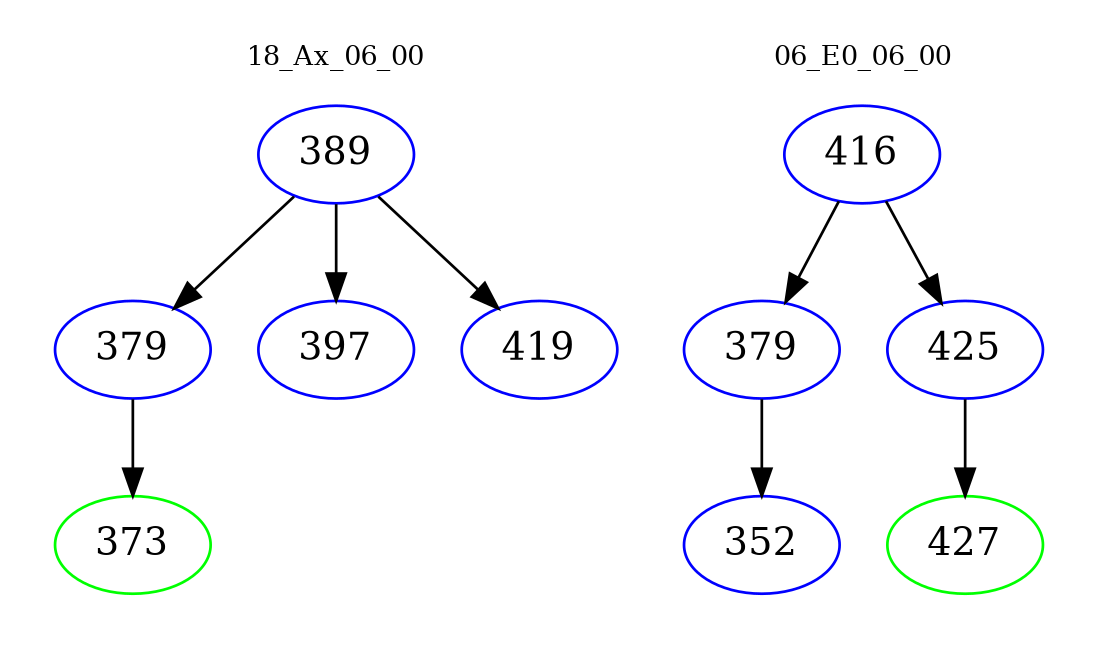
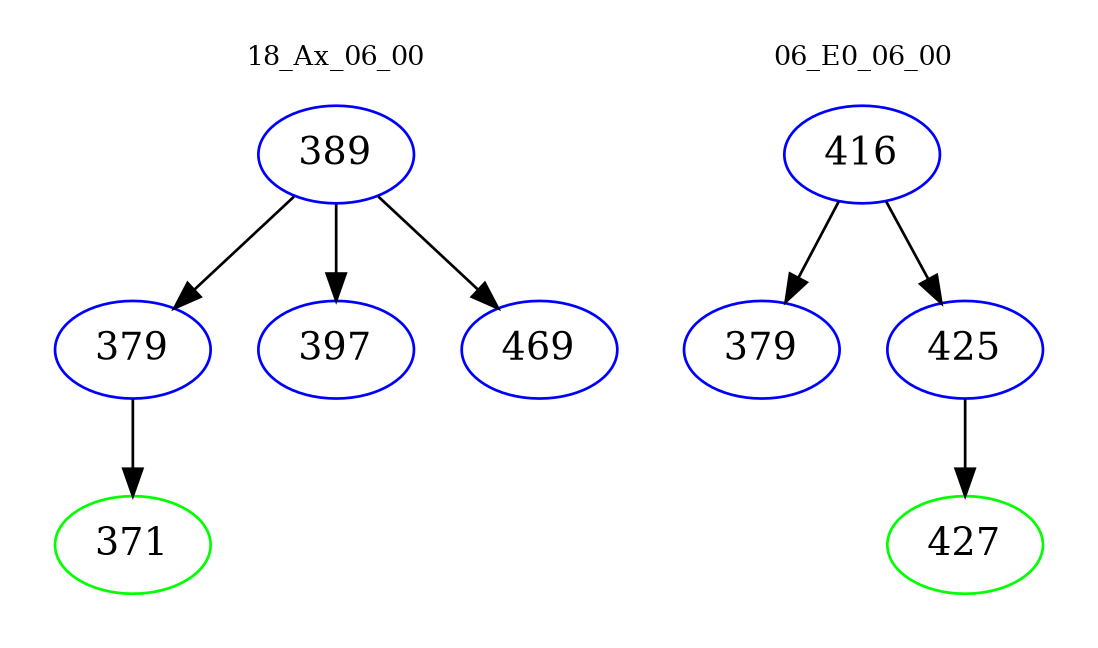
node "419": label "419" -> "469"
node "373": label "373" -> "371"
node "352": removed
